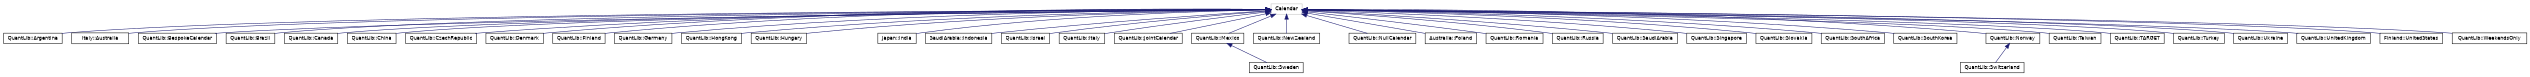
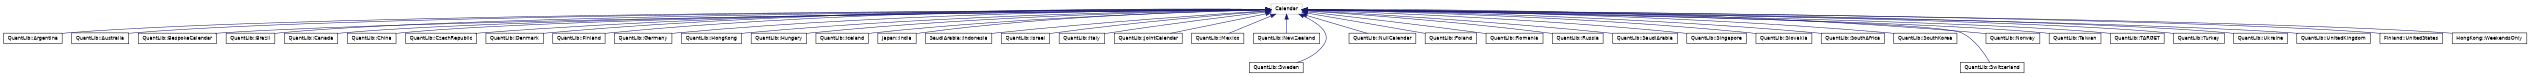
node "Italy::Australia": label "Italy::Australia" -> "QuantLib::Australia"
node "QuantLib::Iceland": added
node "Australia::Poland": label "Australia::Poland" -> "QuantLib::Poland"
node "QuantLib::WeekendsOnly": label "QuantLib::WeekendsOnly" -> "HongKong::WeekendsOnly"
edge "QuantLib::Sweden" -> "QuantLib::Mexico": now "QuantLib::Sweden" -> "Calendar"
edge "QuantLib::Switzerland" -> "QuantLib::Norway": now "QuantLib::Switzerland" -> "Calendar"
